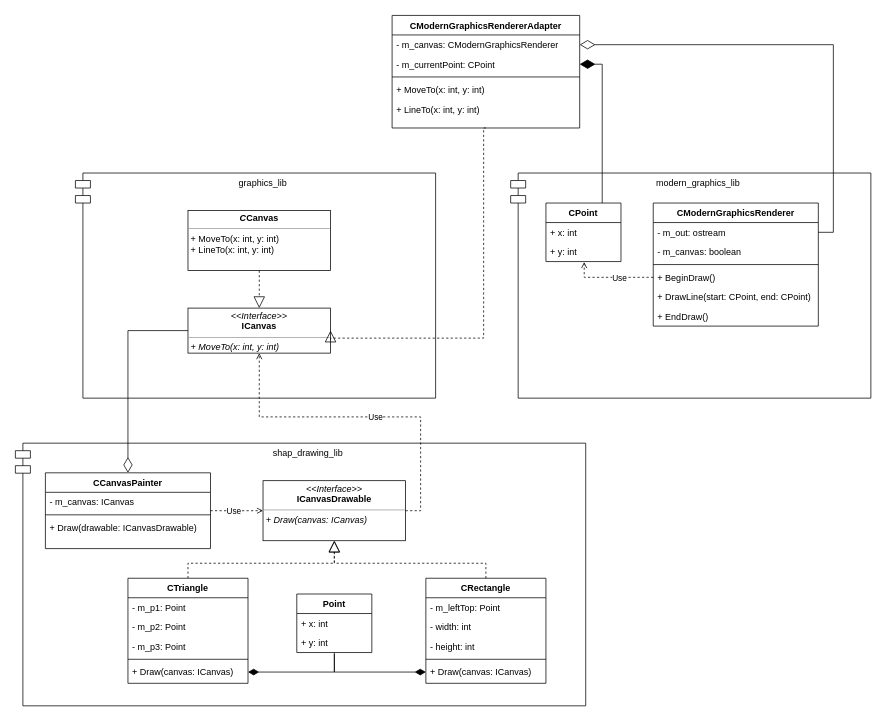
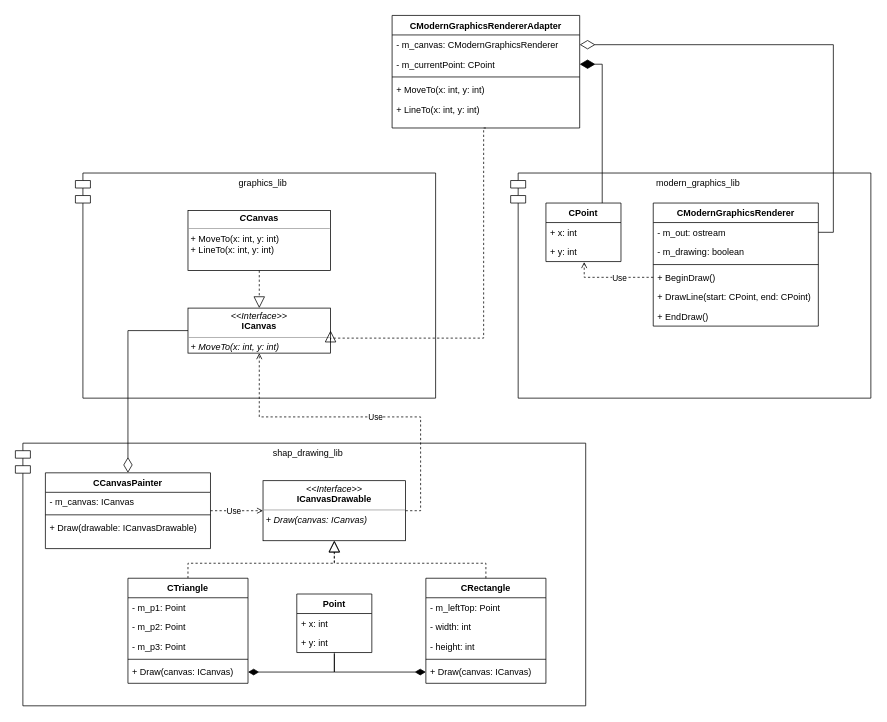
node "- m_canvas: boolean": label "- m_canvas: boolean" -> "- m_drawing: boolean"
